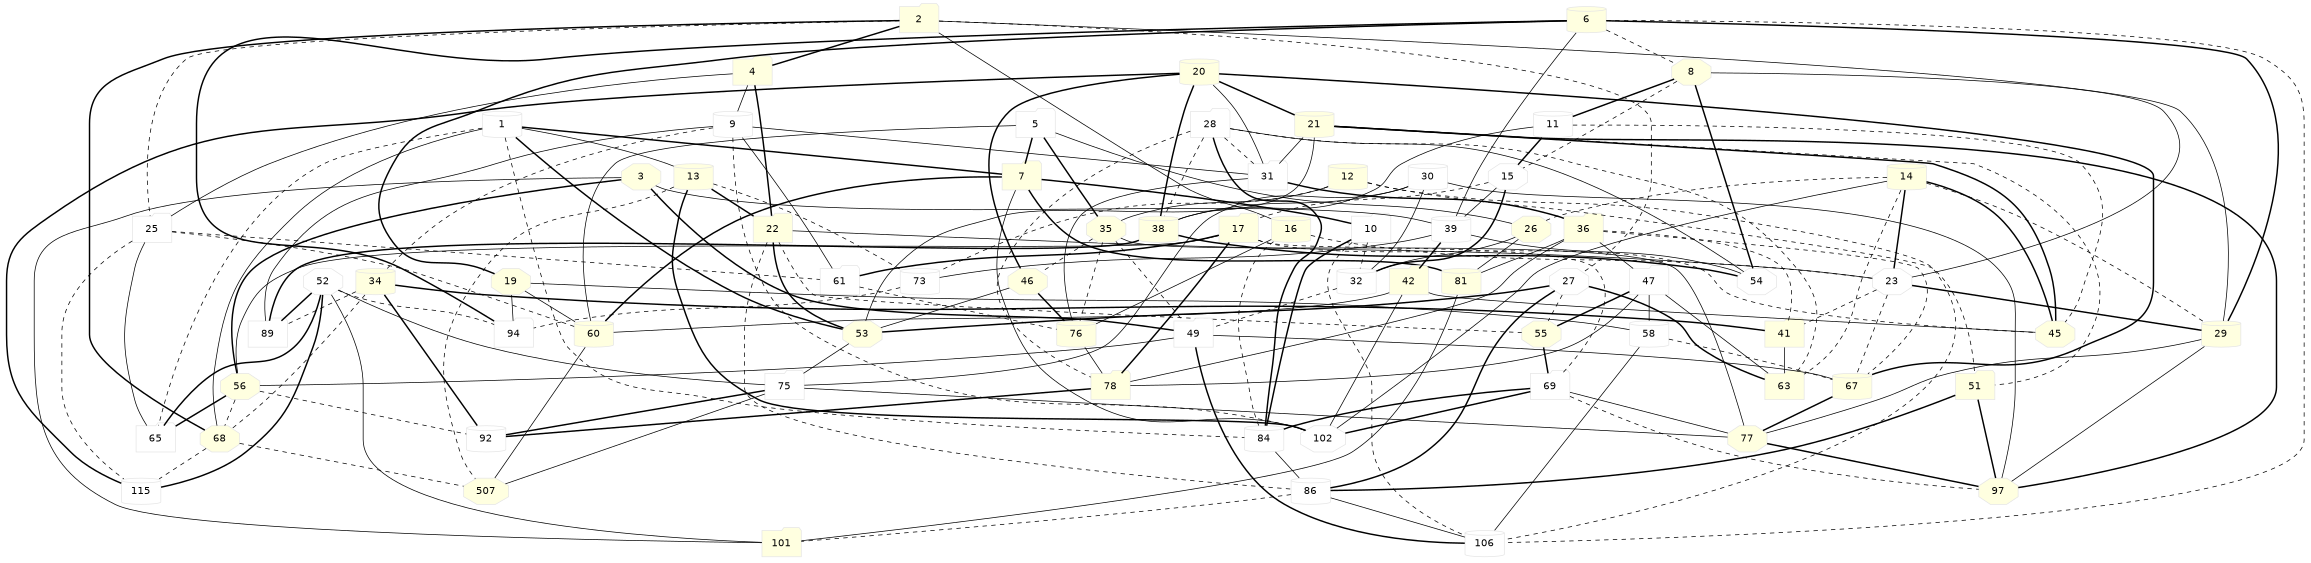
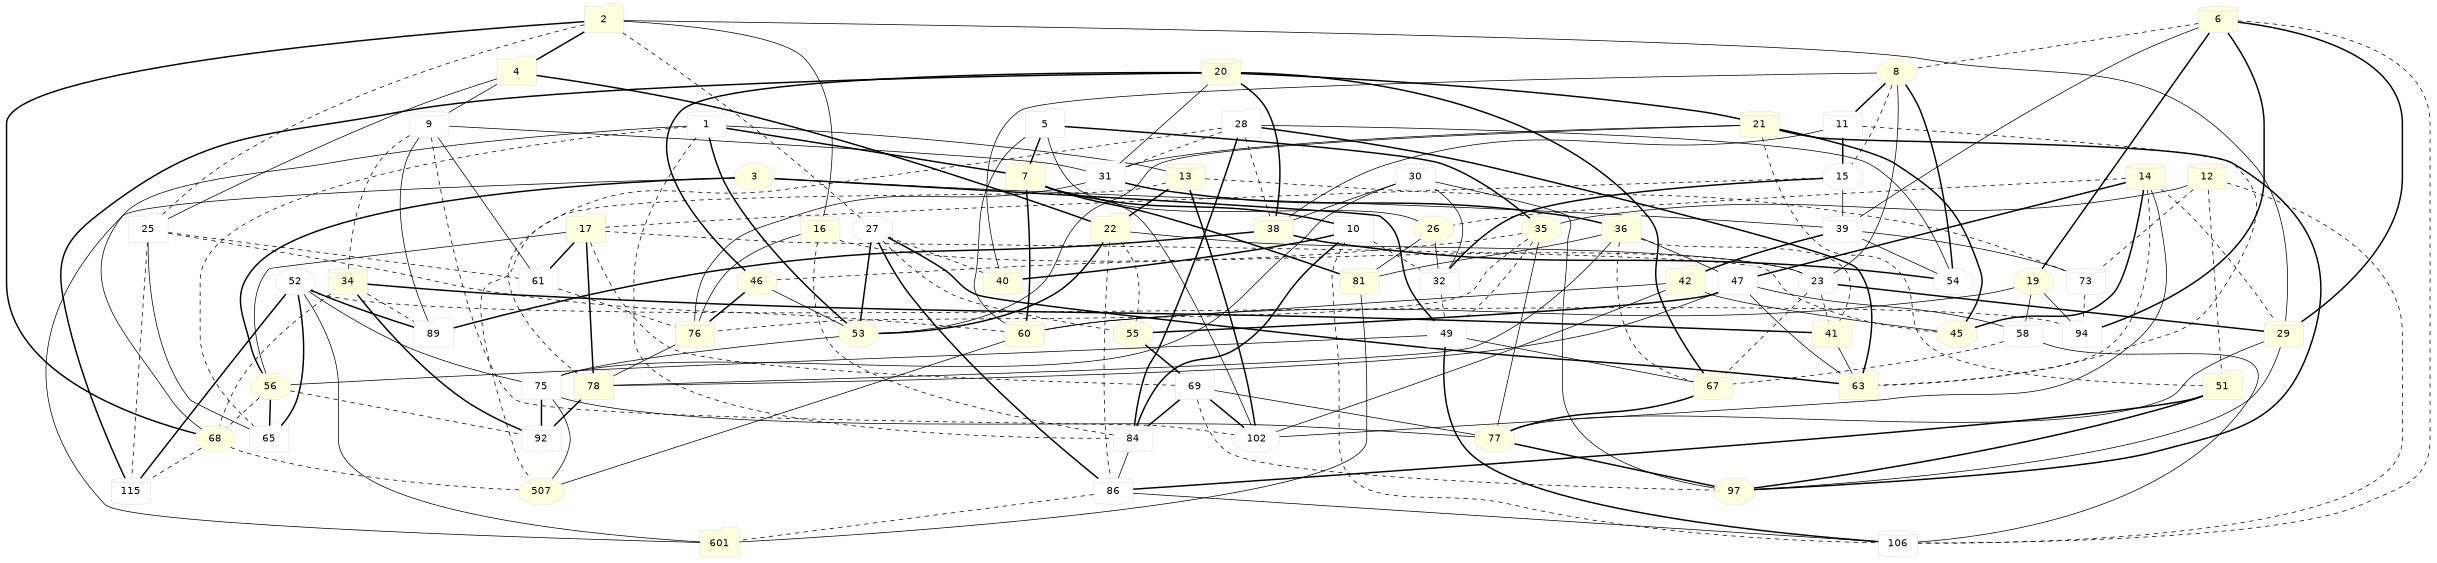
edge "11" -- "45": now "11" -- "63"
edge "28" -- "63": style dashed -> bold
edge "14" -- "23": now "14" -- "47"
node "40": added
node "101": label "101" -> "601"
